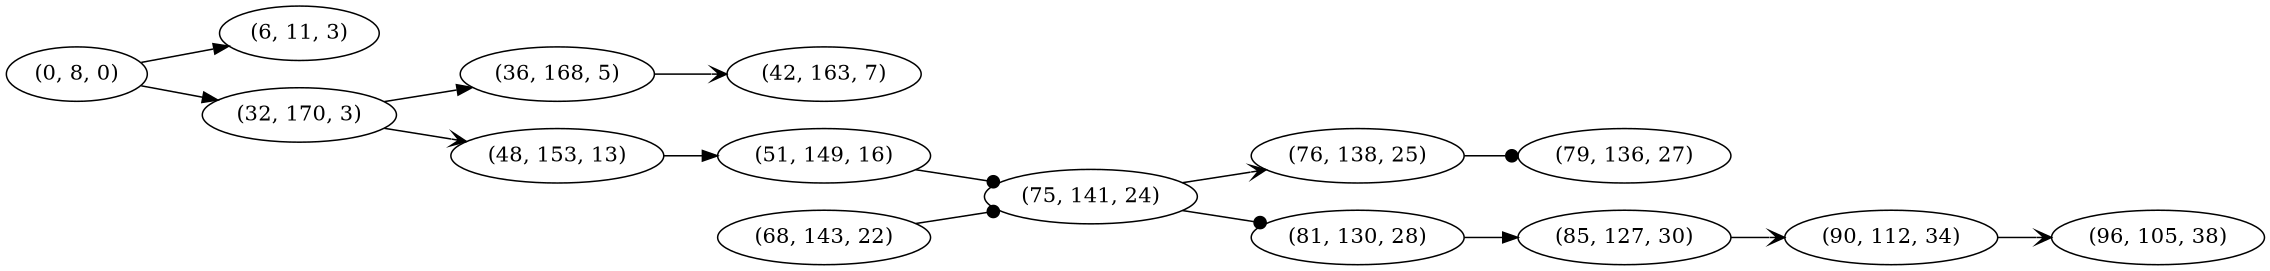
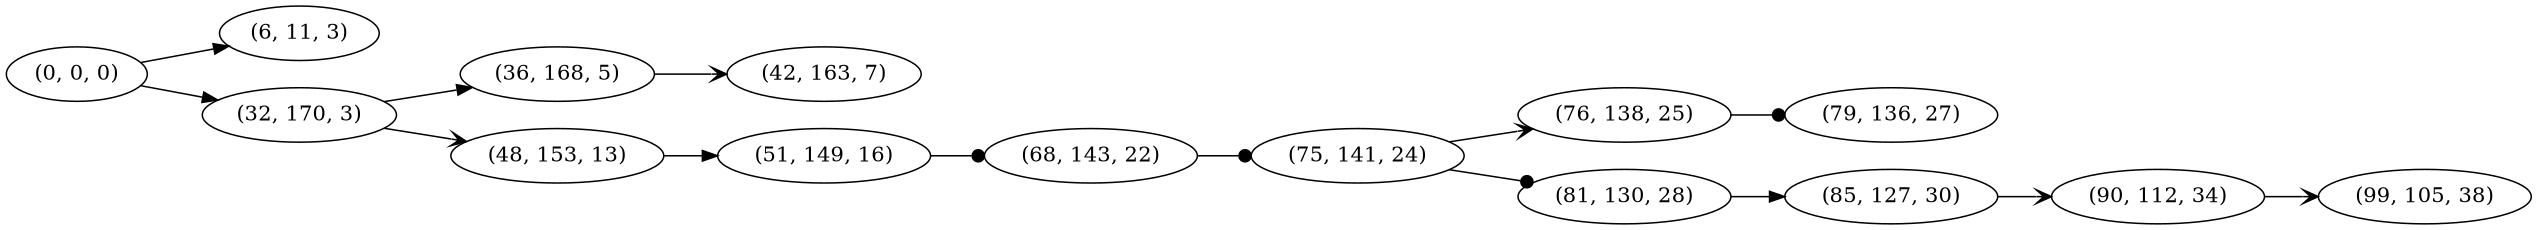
node "(0, 8, 0)": label "(0, 8, 0)" -> "(0, 0, 0)"
edge "(51, 149, 16)" -> "(75, 141, 24)": now "(51, 149, 16)" -> "(68, 143, 22)"
node "(96, 105, 38)": label "(96, 105, 38)" -> "(99, 105, 38)"
